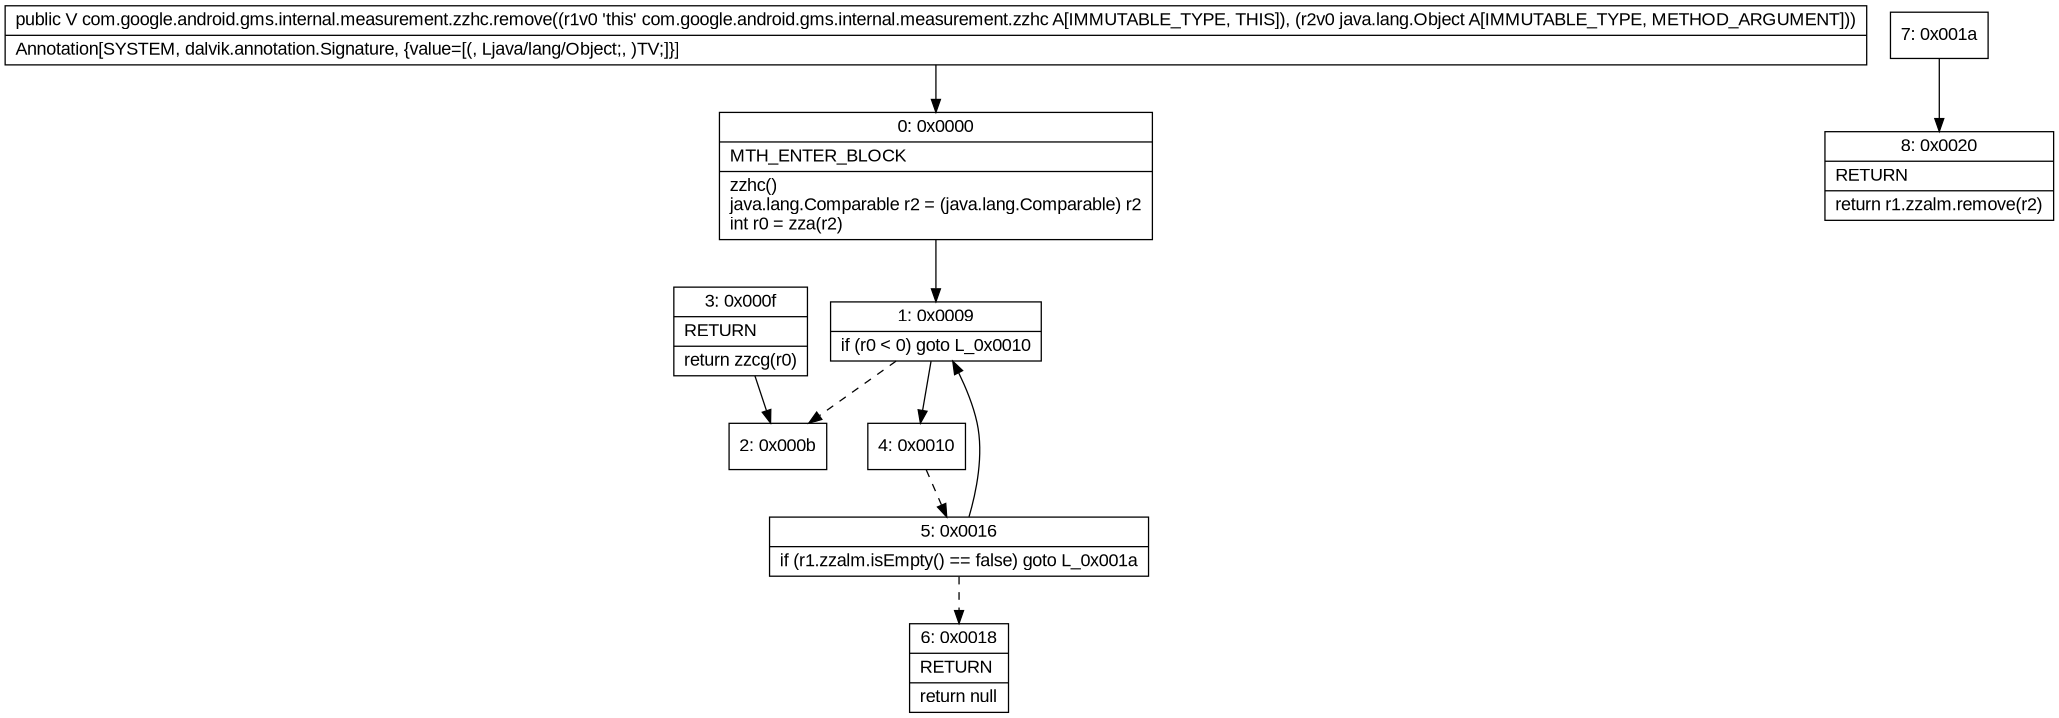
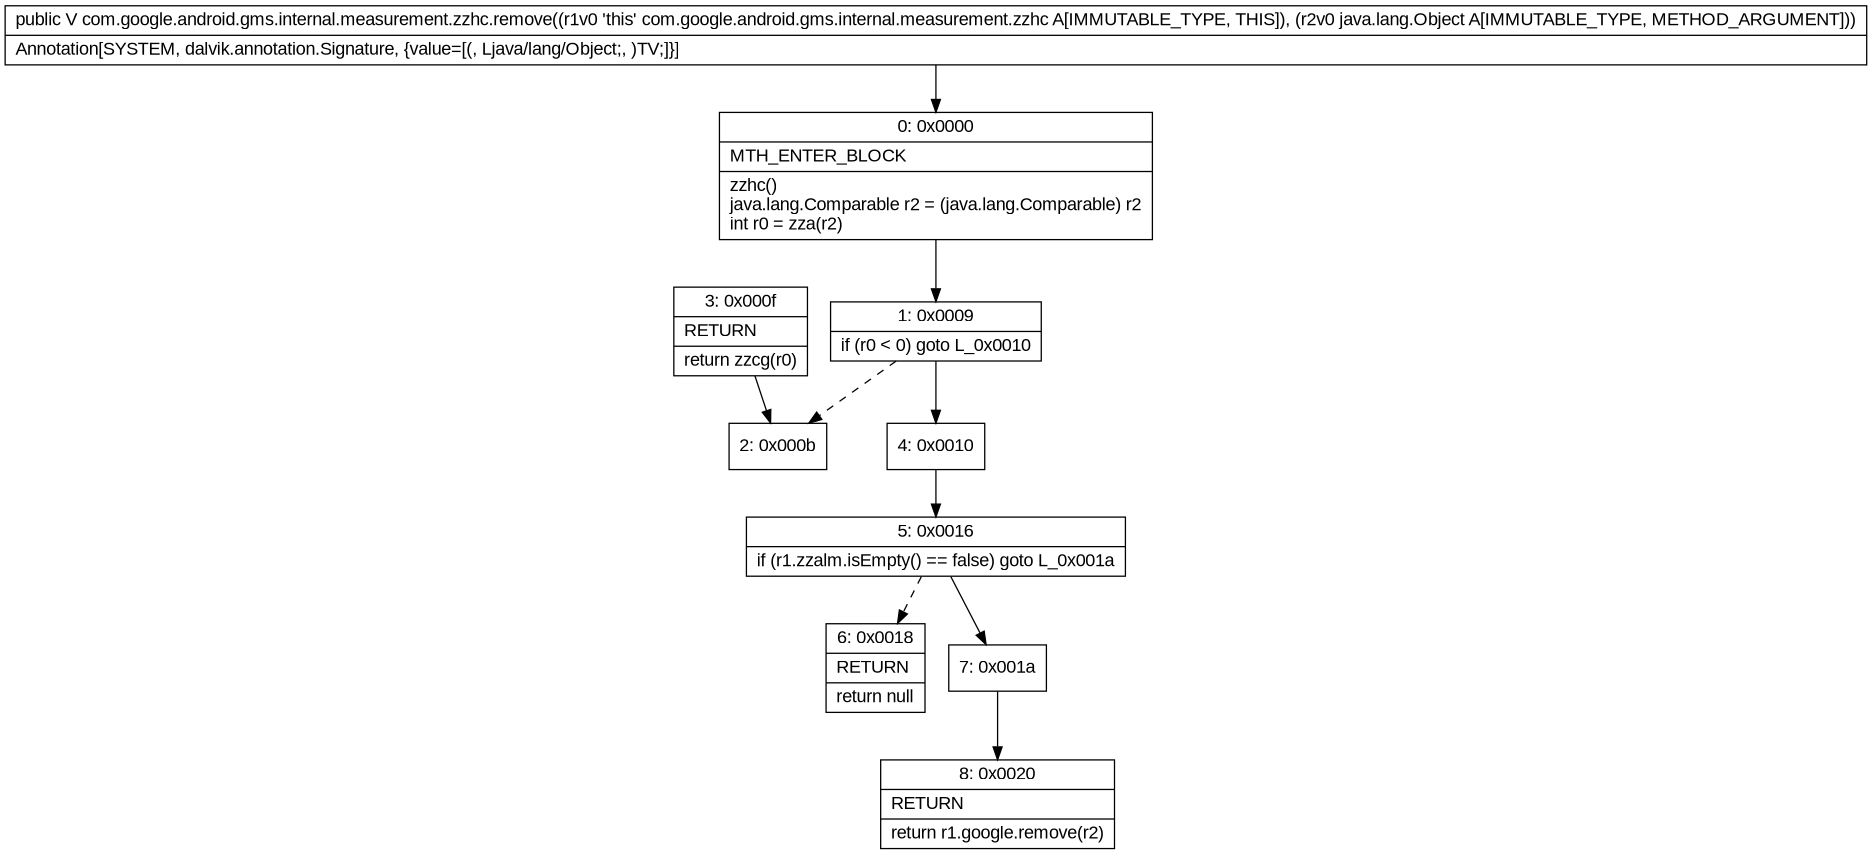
node "8: 0x0020": text "return r1.zzalm.remove(r2)" -> "return r1.google.remove(r2)"
edge "5: 0x0016" -> "1: 0x0009": now "5: 0x0016" -> "7: 0x001a"
edge "4: 0x0010" -> "5: 0x0016": style dashed -> solid
